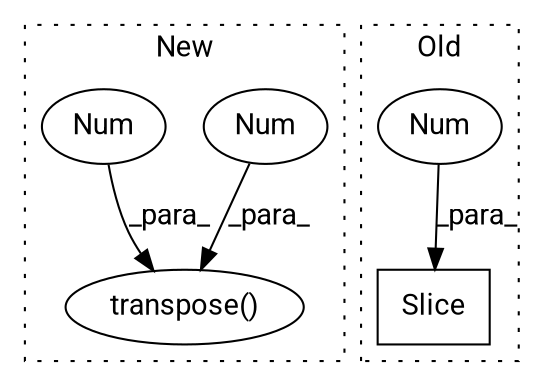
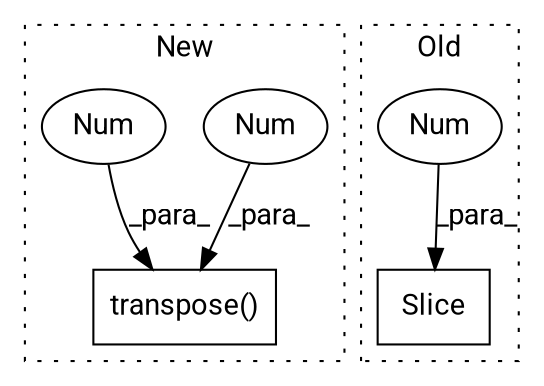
node "transpose()": shape ellipse -> box
